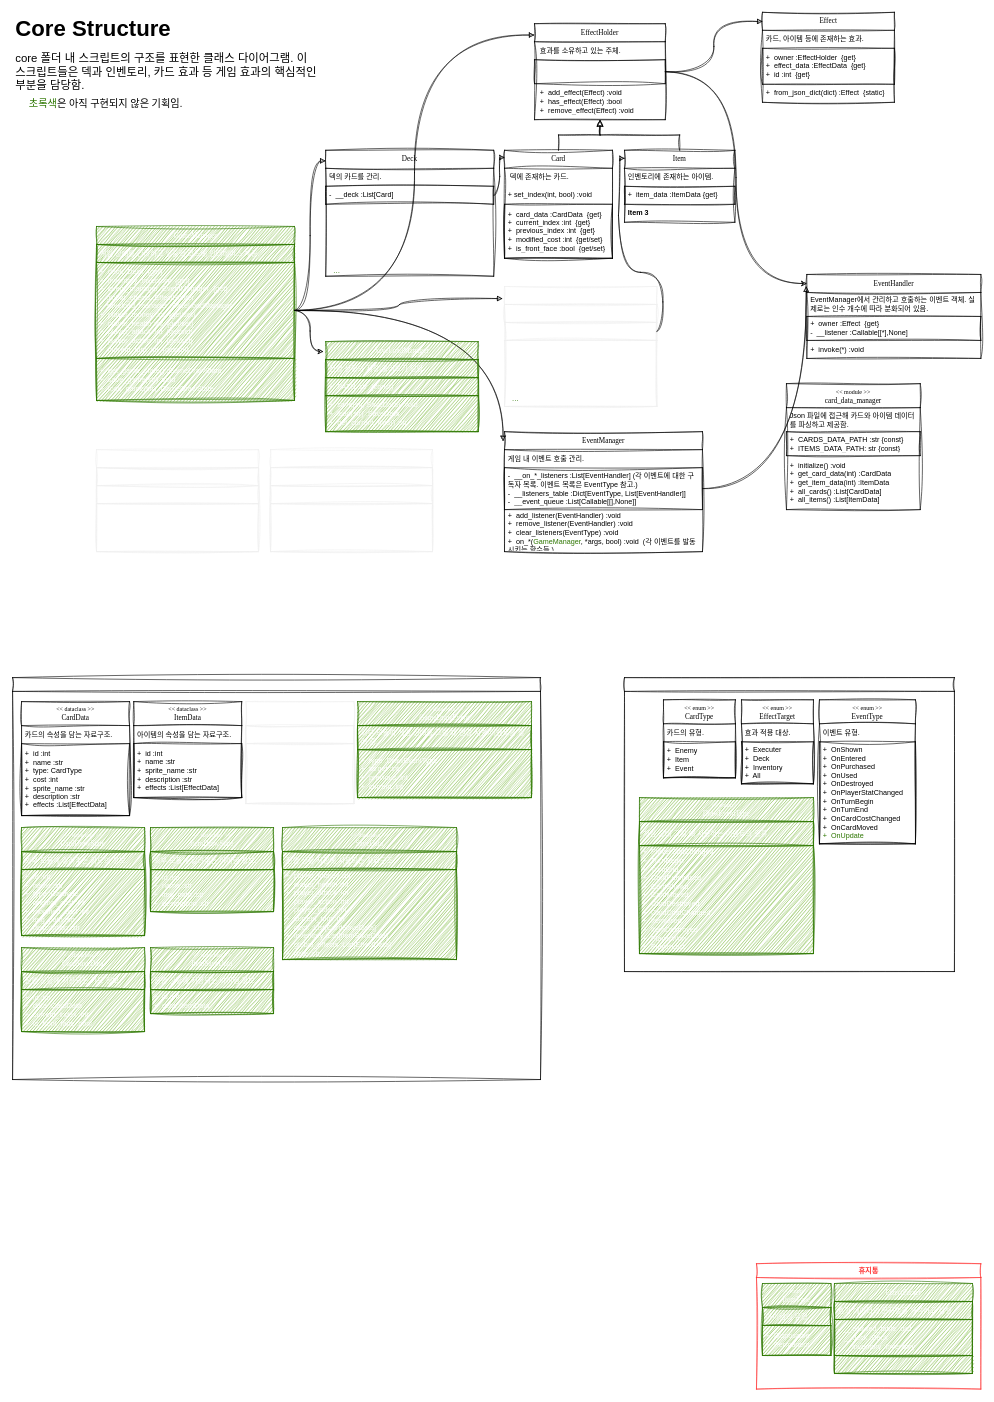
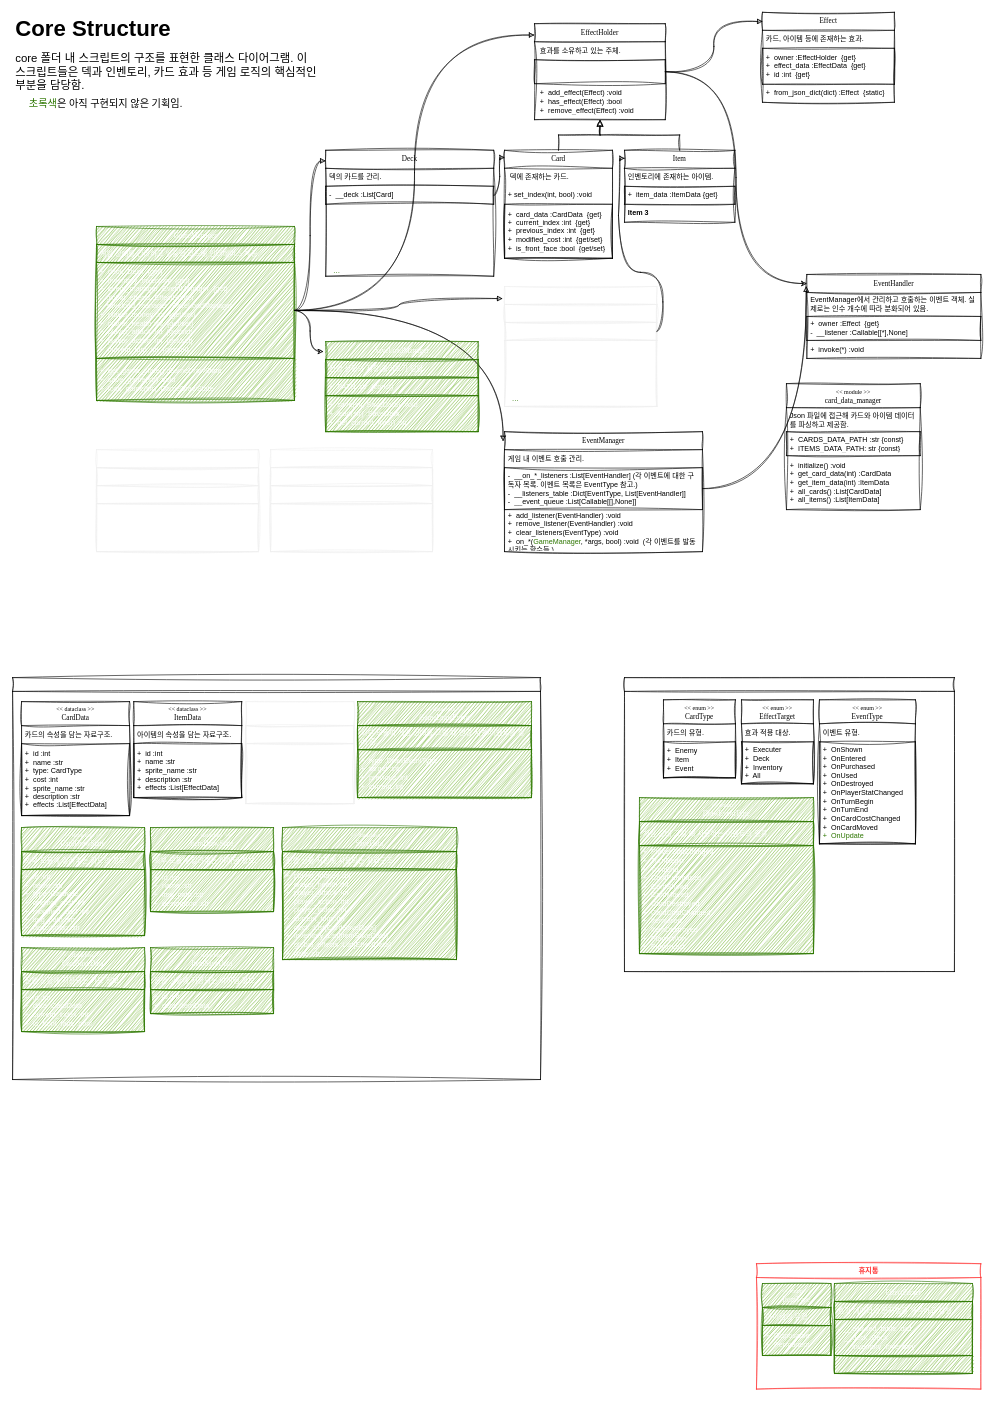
node "Core Structurecore 폴더 내 스크립트의 구조를 표현한 클래스 다이어그램. 이 스크립트들은 덱과 인벤토리, 카드 효과 등 게임 효과의 핵심적인 부분을 담당함.": label "Core Structurecore 폴더 내 스크립트의 구조를 표현한 클래스 다이어그램. 이 스크립트들은 덱과 인벤토리, 카드 효과 등 게임 효과의 핵심적인 부분을 담당함." -> "Core Structurecore 폴더 내 스크립트의 구조를 표현한 클래스 다이어그램. 이 스크립트들은 덱과 인벤토리, 카드 효과 등 게임 로직의 핵심적인 부분을 담당함."
